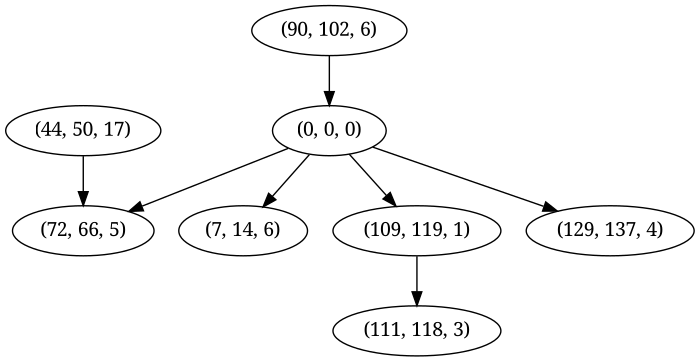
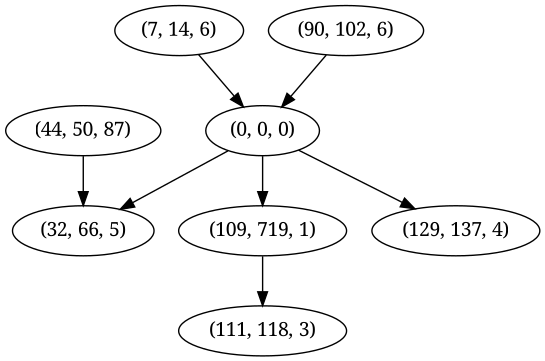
node "(44, 50, 17)": label "(44, 50, 17)" -> "(44, 50, 87)"
edge "(0, 0, 0)" -> "(7, 14, 6)": reversed
node "(72, 66, 5)": label "(72, 66, 5)" -> "(32, 66, 5)"
node "(109, 119, 1)": label "(109, 119, 1)" -> "(109, 719, 1)"
